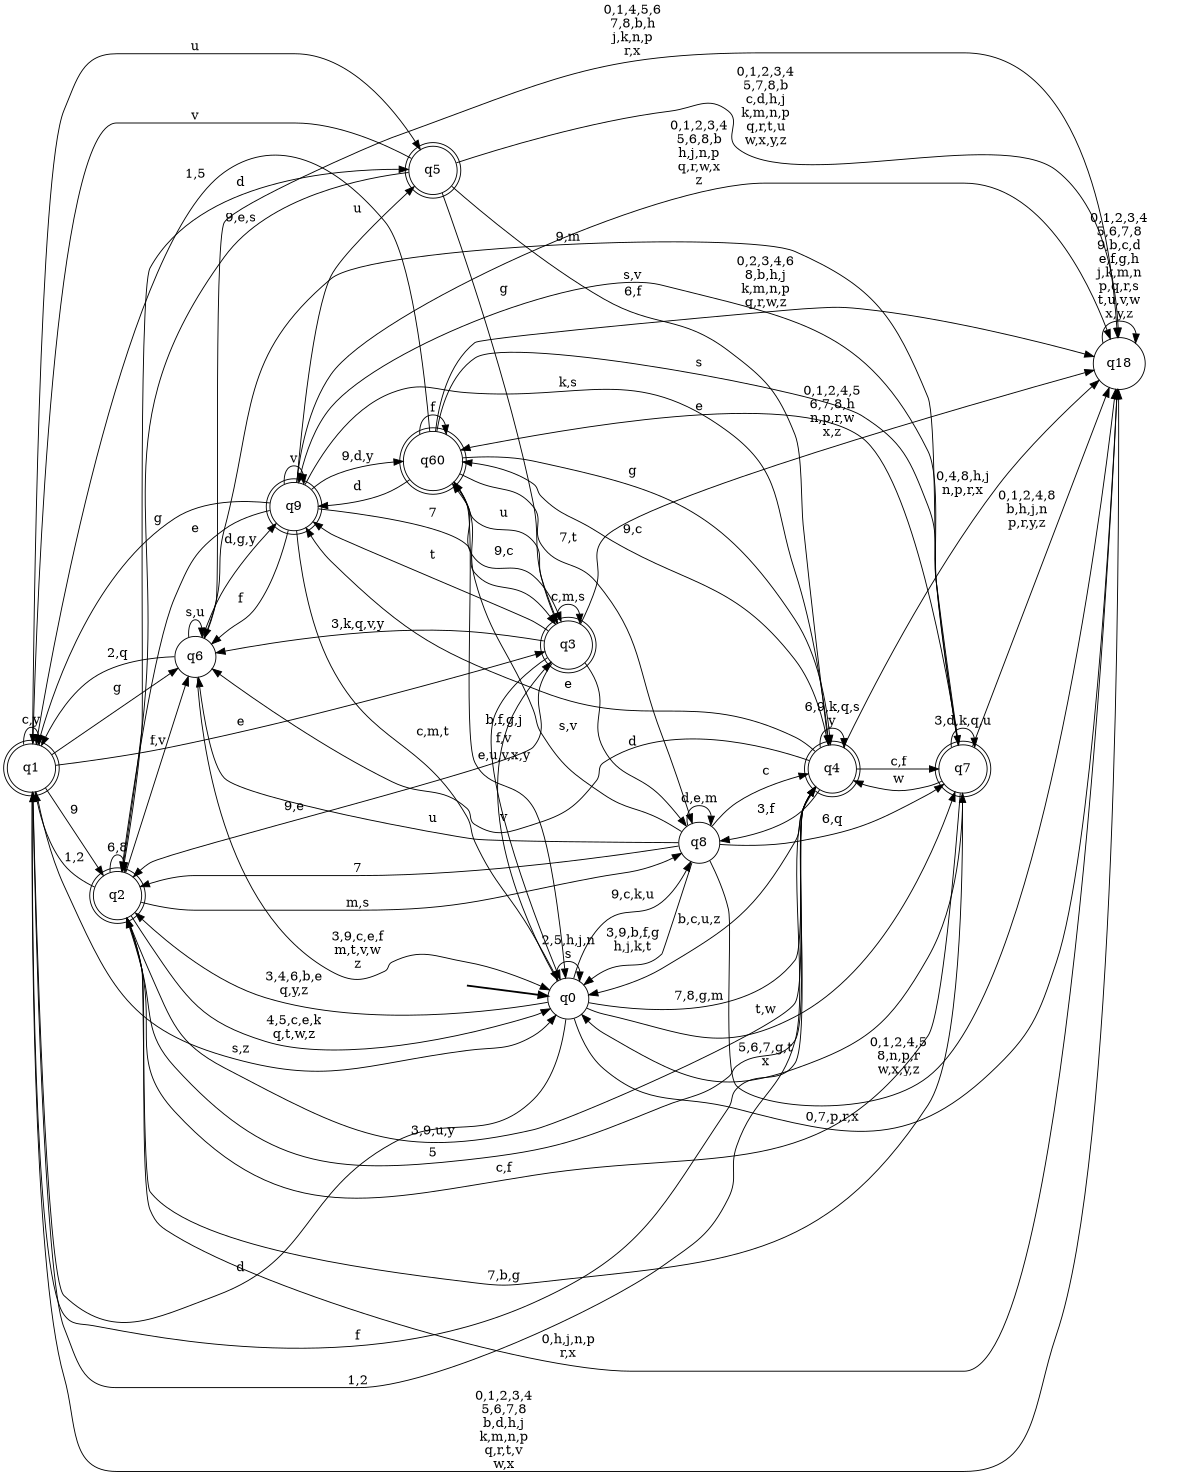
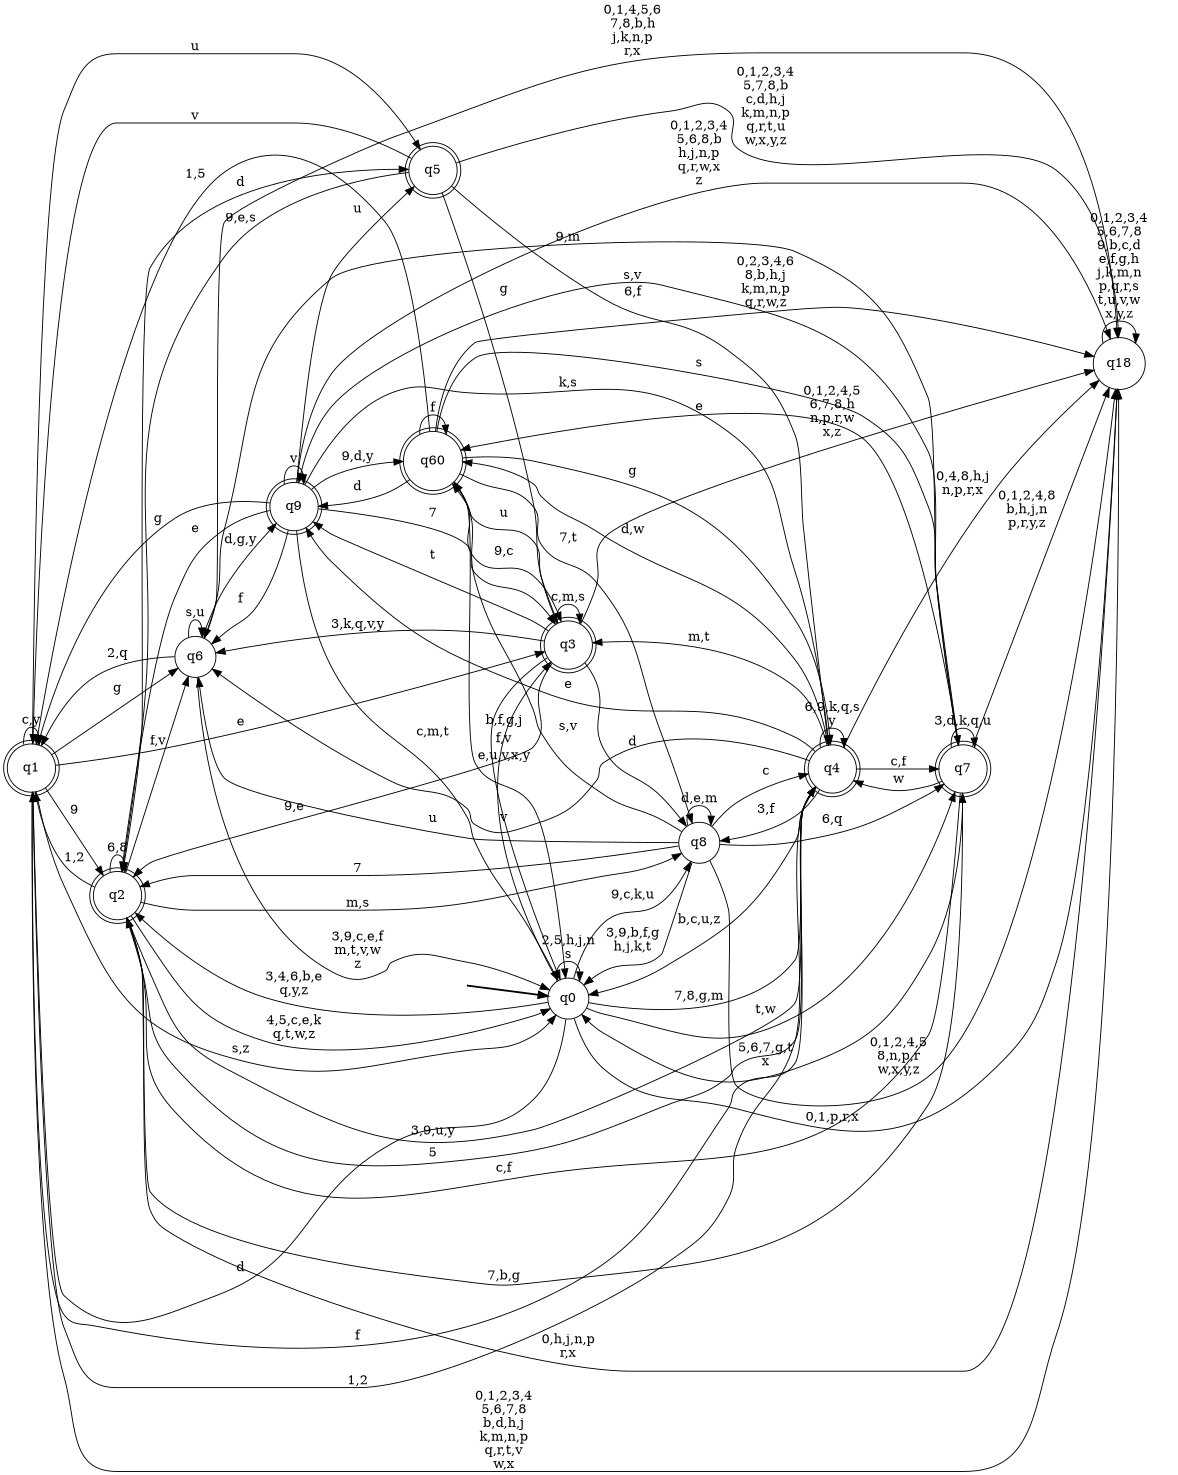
edge "q4" -> "q60": label "9,c" -> "d,w"
edge "q4" -> "q3": added, label "m,t"
edge "q0" -> "q18": label "0,7,p,r,x" -> "0,1,p,r,x"
